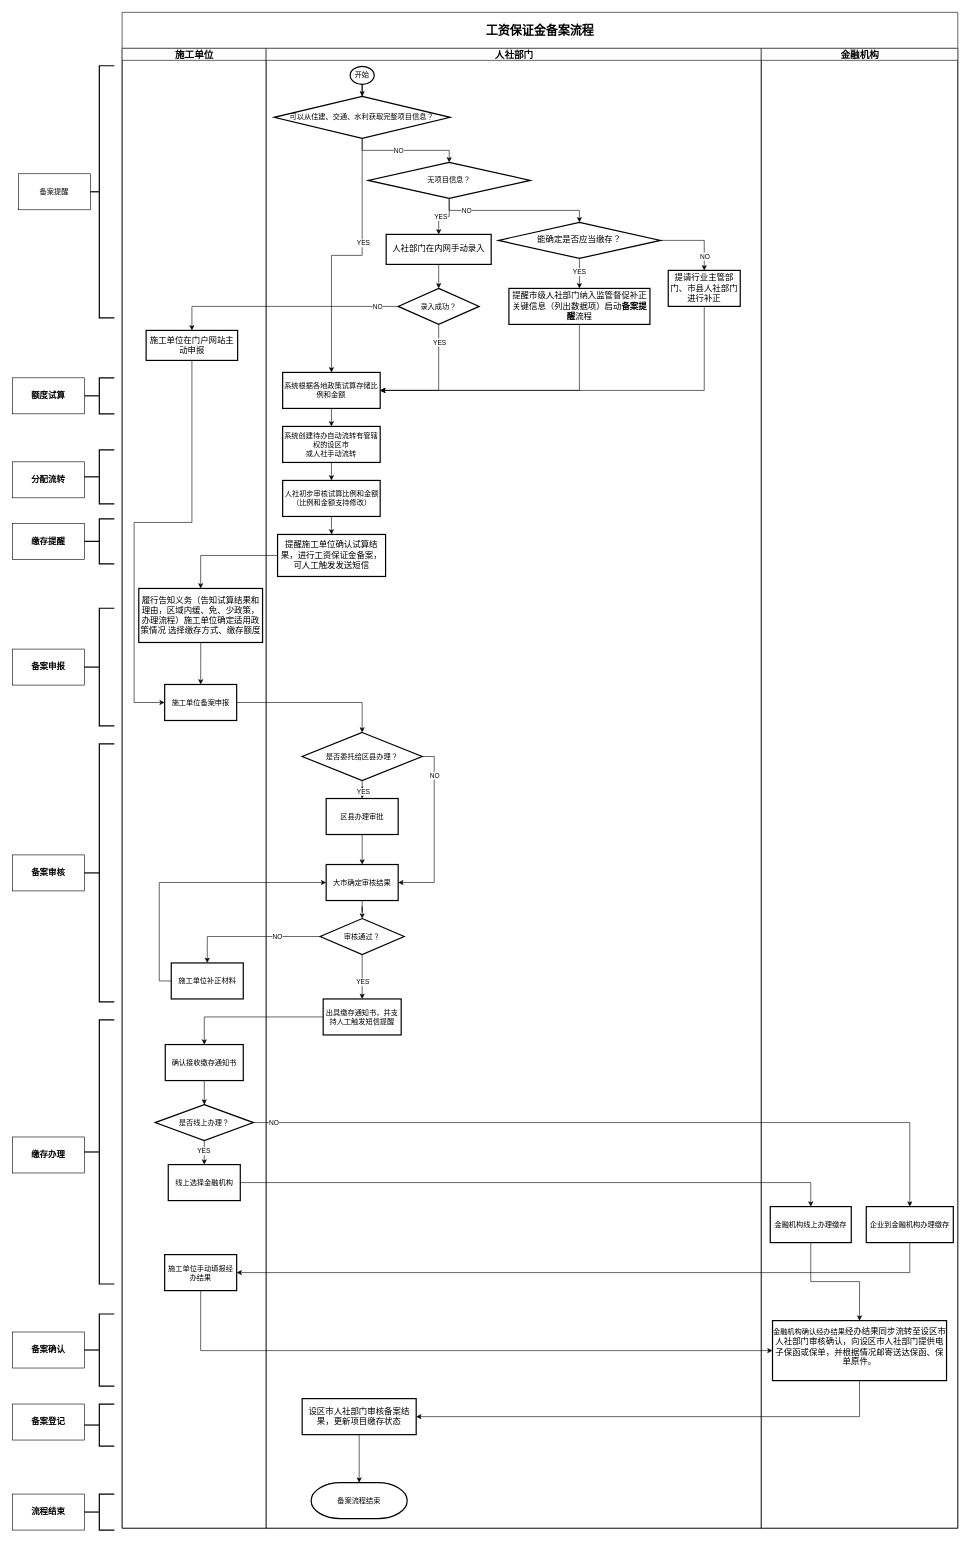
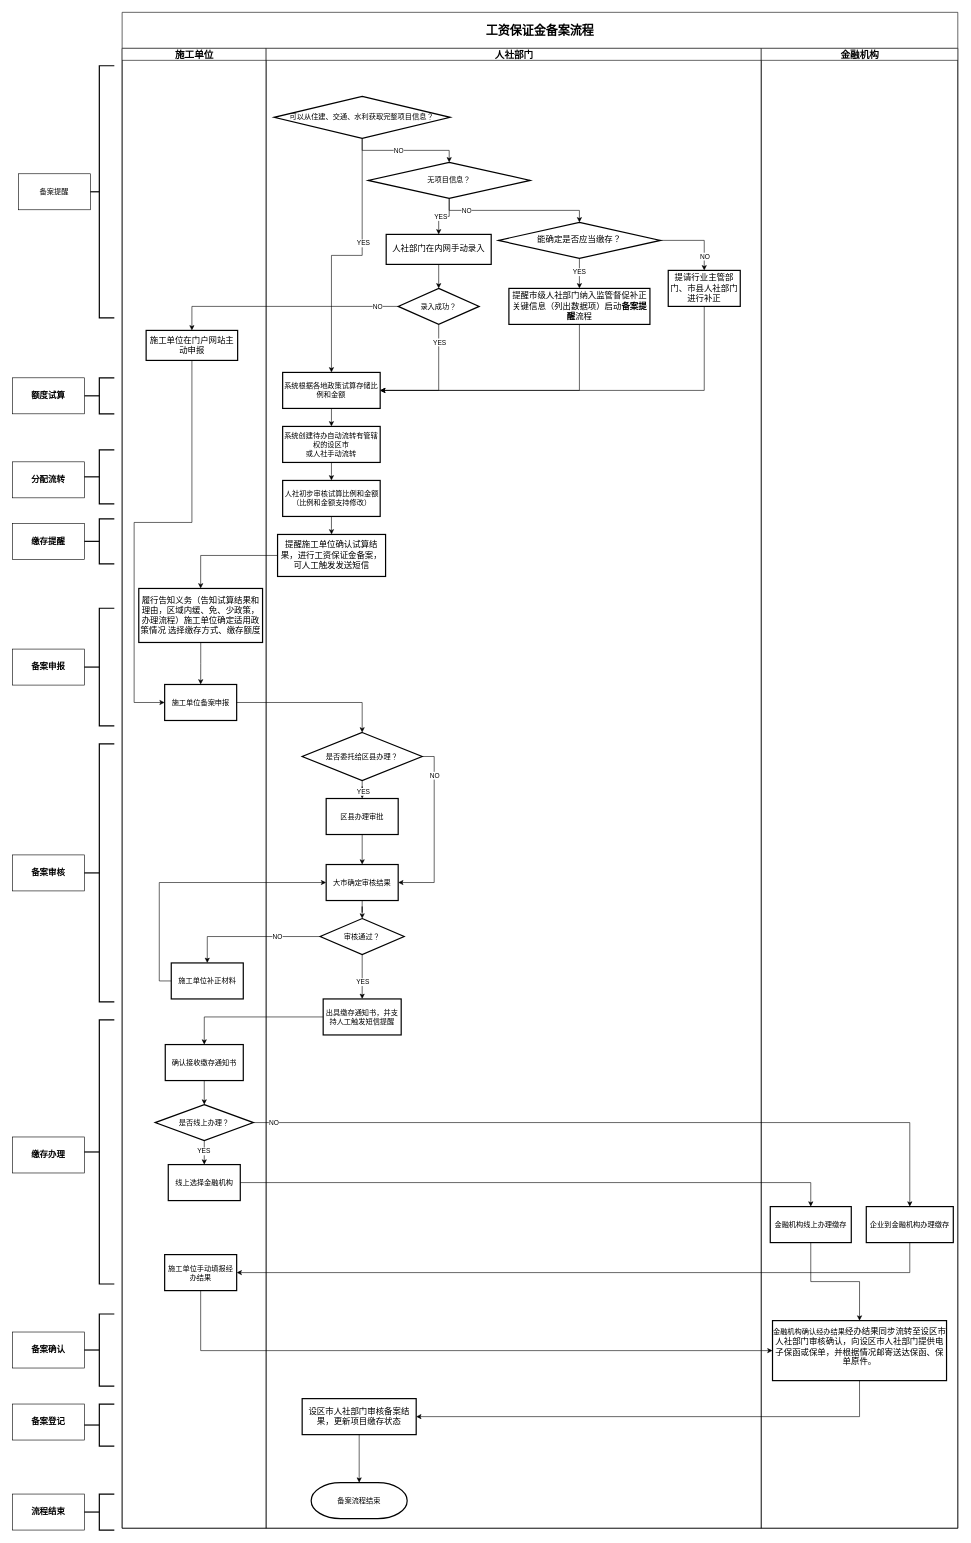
node "开始": removed
edge "开始" -> "可以从住建、交通、水利获取完整项目信息？": removed
